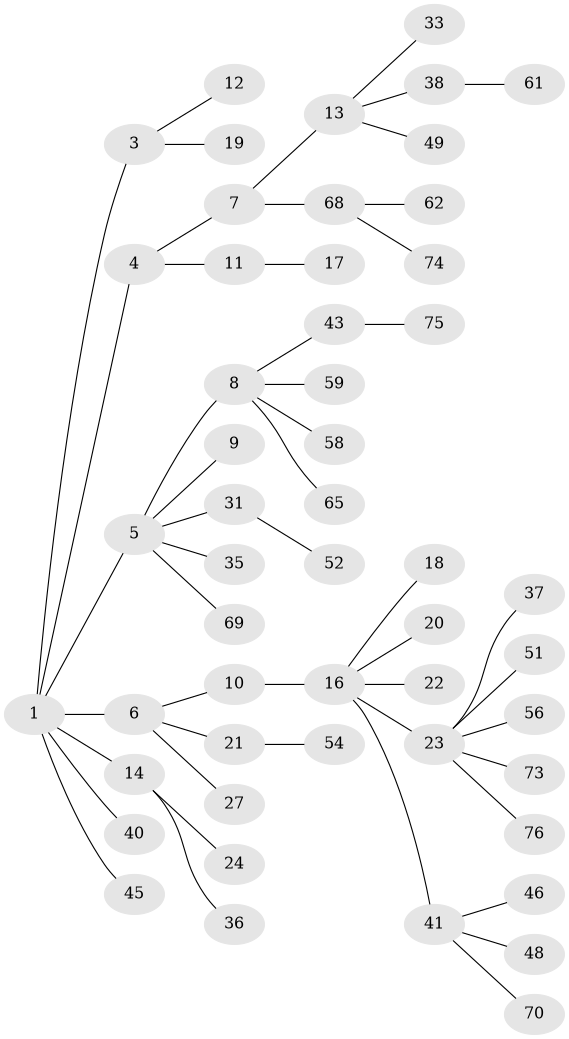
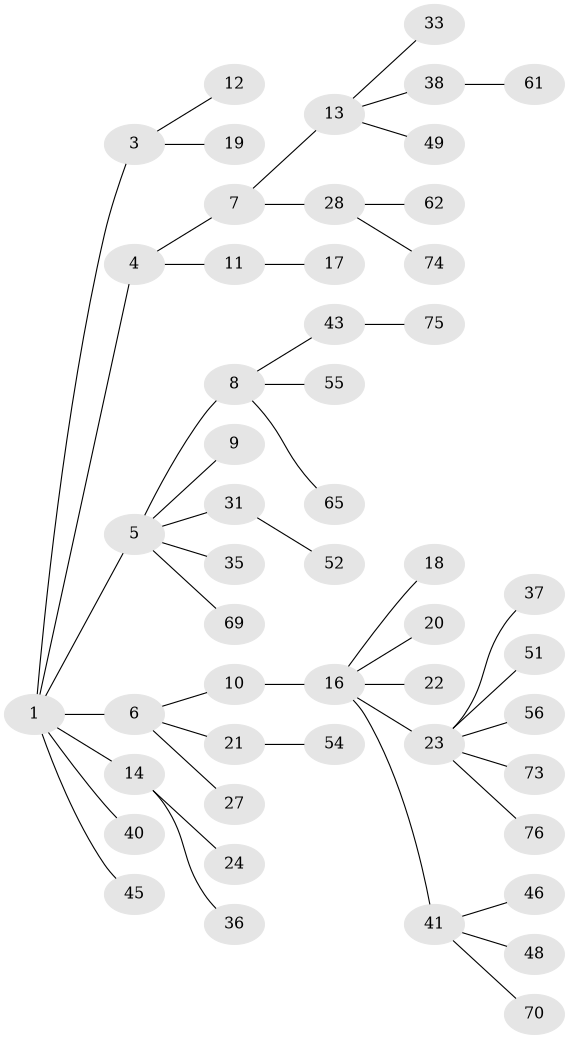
node "68": label "68" -> "28"
node "59": label "59" -> "55"
node "58": removed
